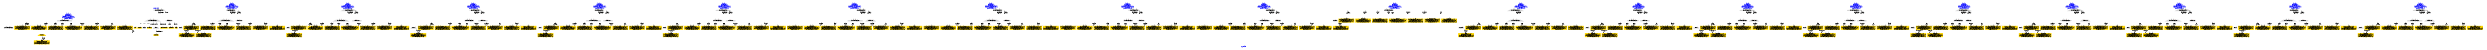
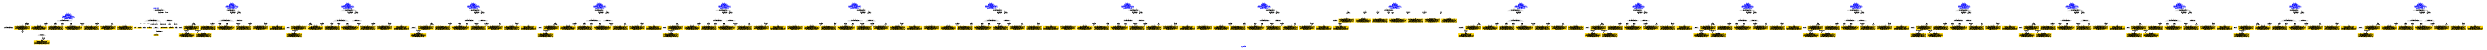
node "image": fillcolor gold -> lightgray
edge "title" -> "Document2": now "CulturalHeritageObject2" -> "Document2"
node "Document2": fillcolor gold -> lightgray
